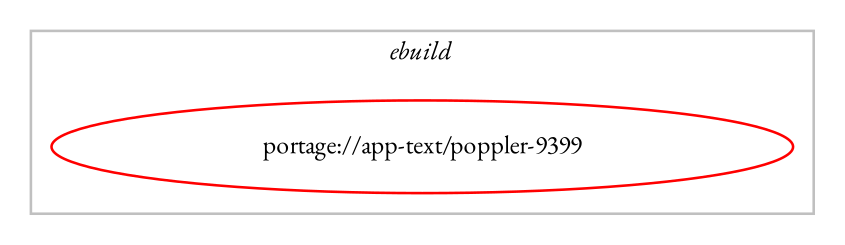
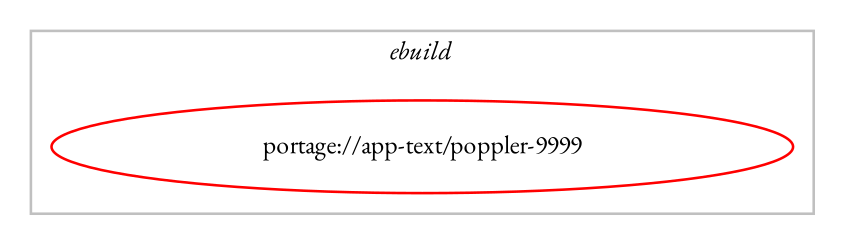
node "portage://app-text/poppler-9399": label "portage://app-text/poppler-9399" -> "portage://app-text/poppler-9999"
